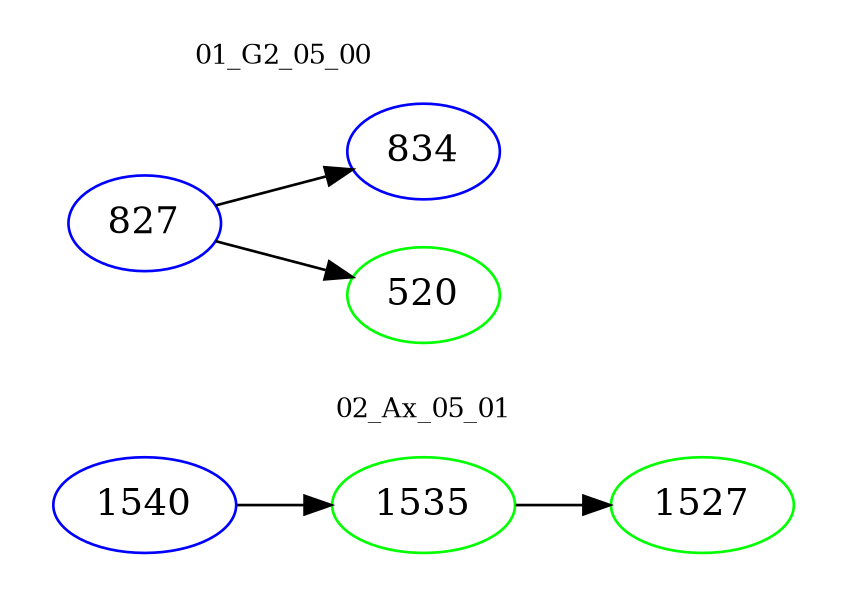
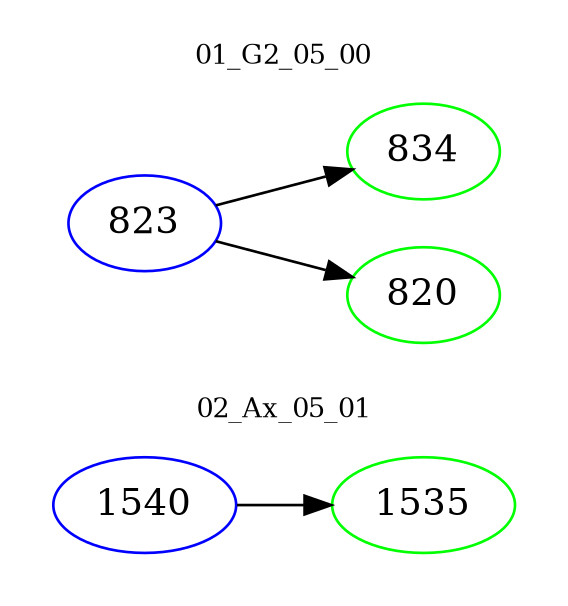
node "834": color blue -> green
node "827": label "827" -> "823"
node "520": label "520" -> "820"
node "1527": removed
